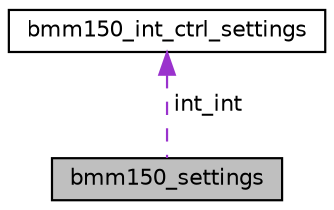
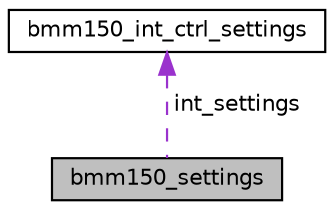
edge "bmm150_settings" -> "bmm150_int_ctrl_settings": label " int_int" -> " int_settings"
